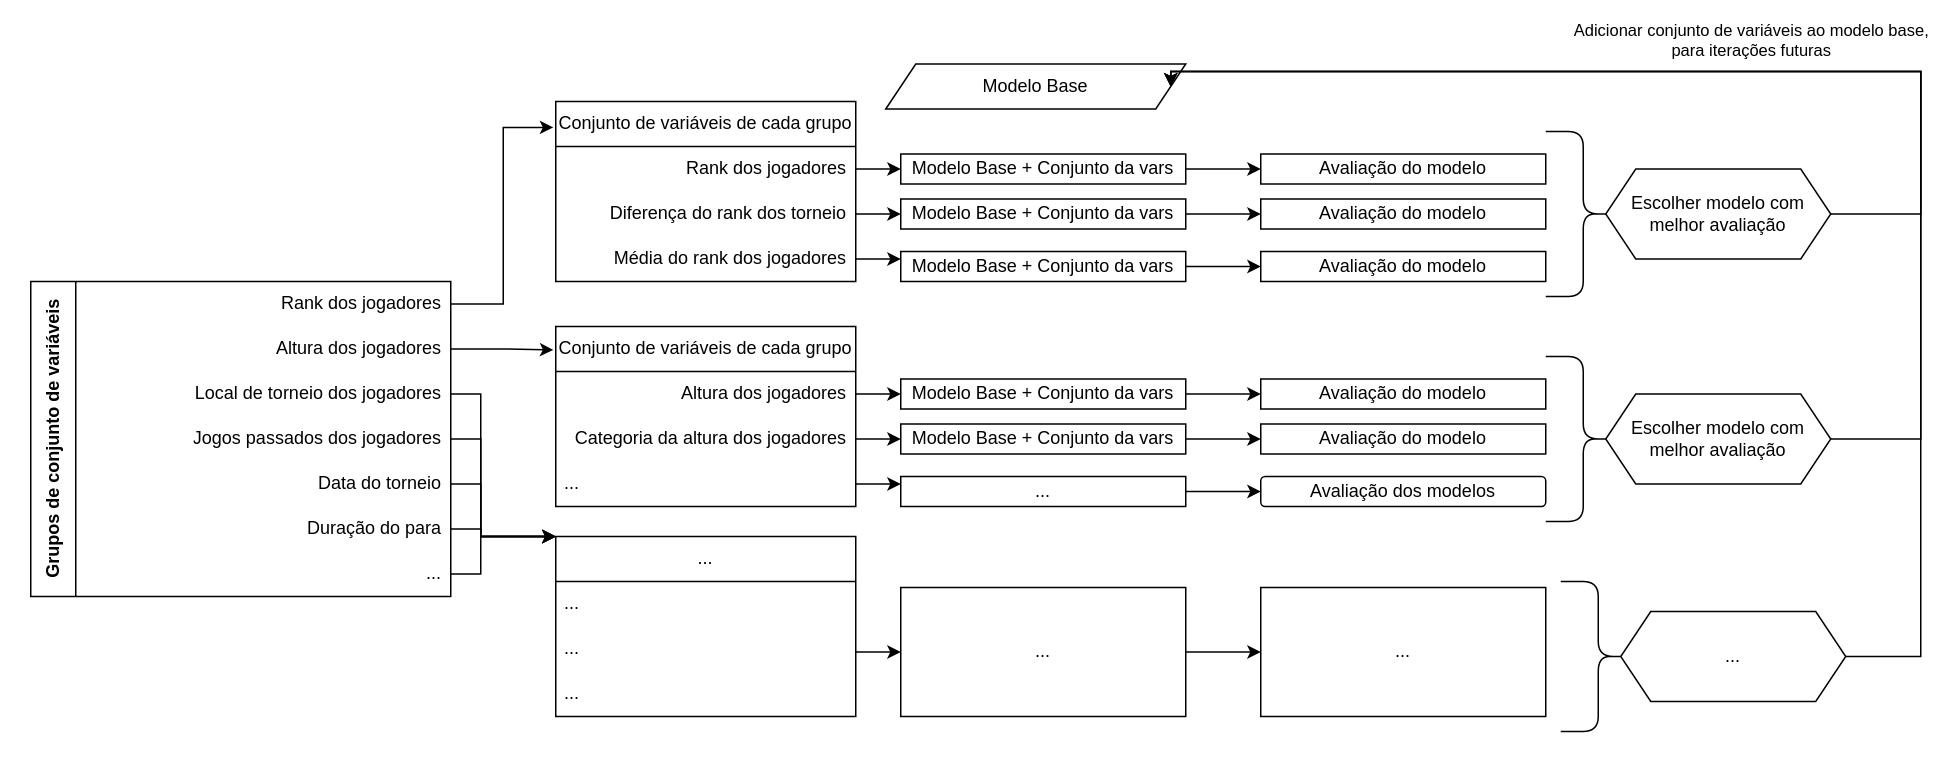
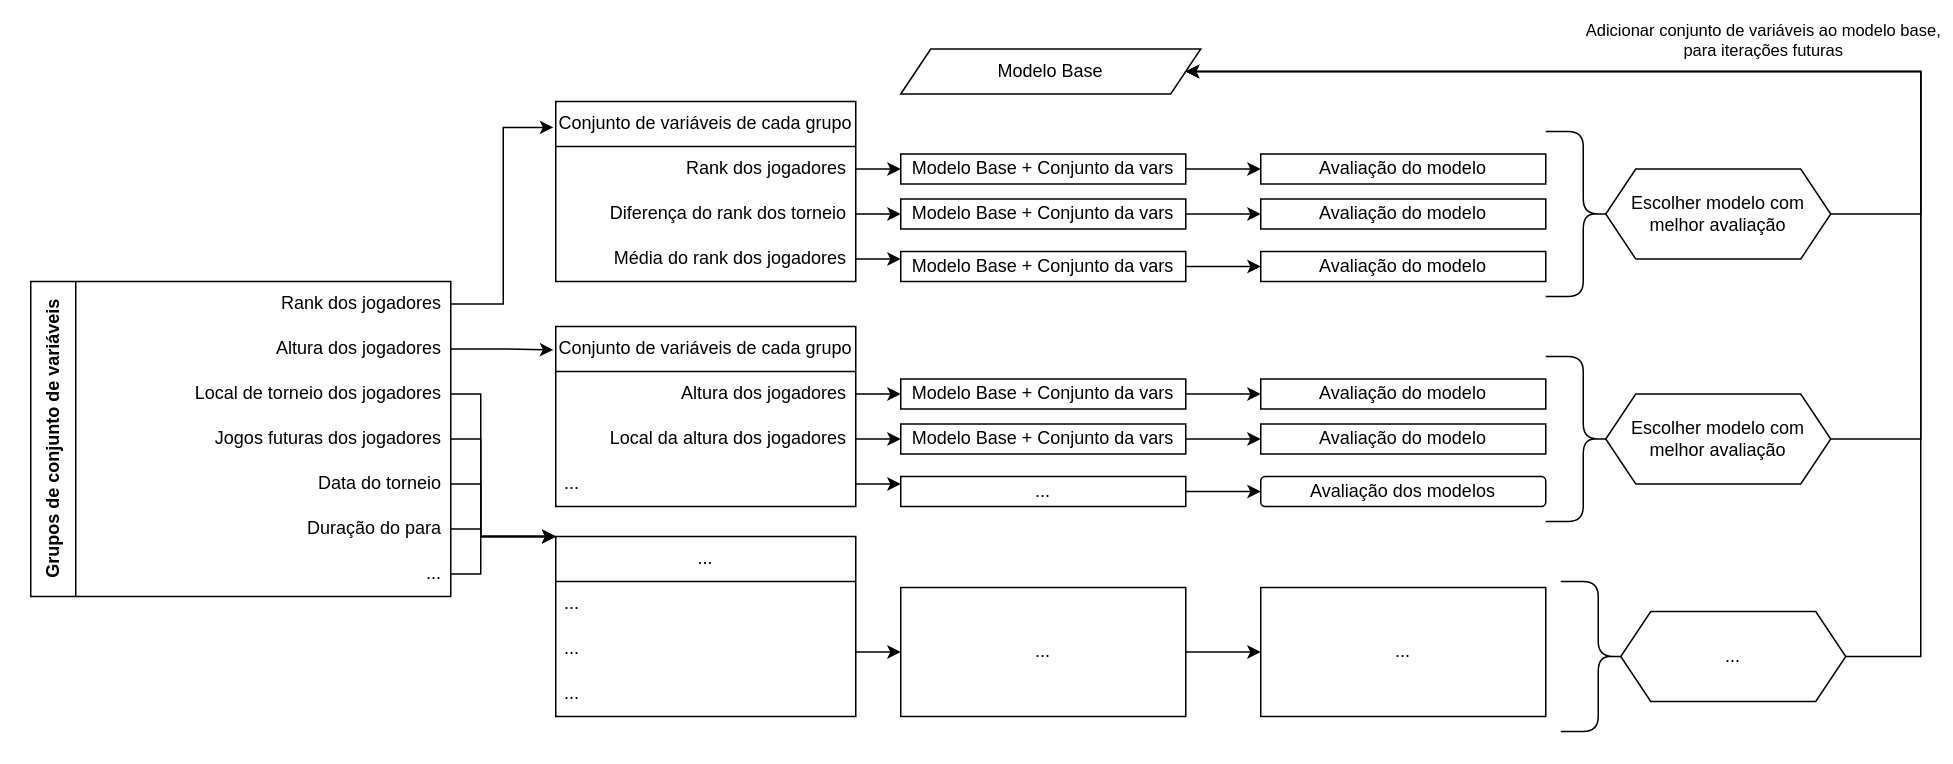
node "Modelo Base": moved (1036, 86) -> (1051, 71)
node "Jogos passados dos jogadores": label "Jogos passados dos jogadores" -> "Jogos futuras dos jogadores"
node "Categoria da altura dos jogadores": label "Categoria da altura dos jogadores" -> "Local da altura dos jogadores"
